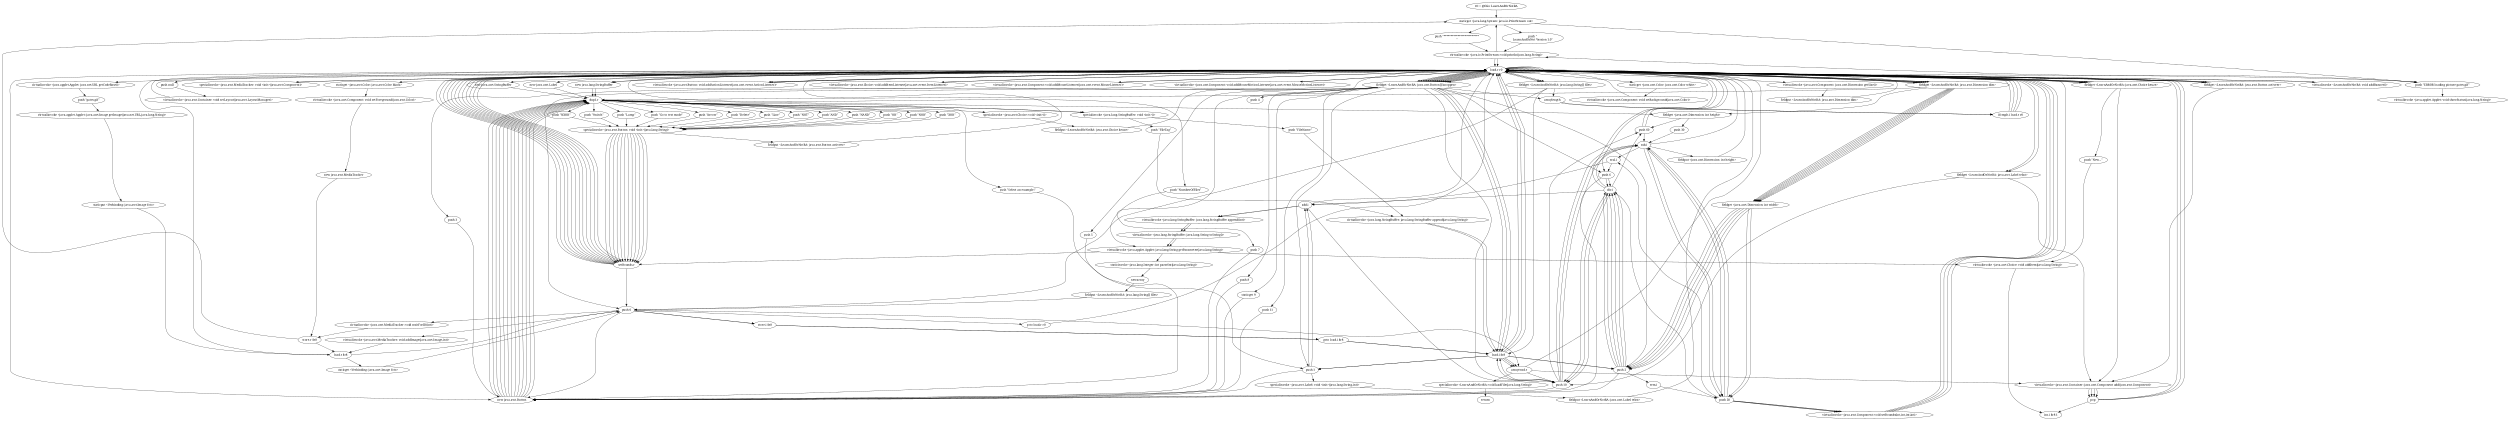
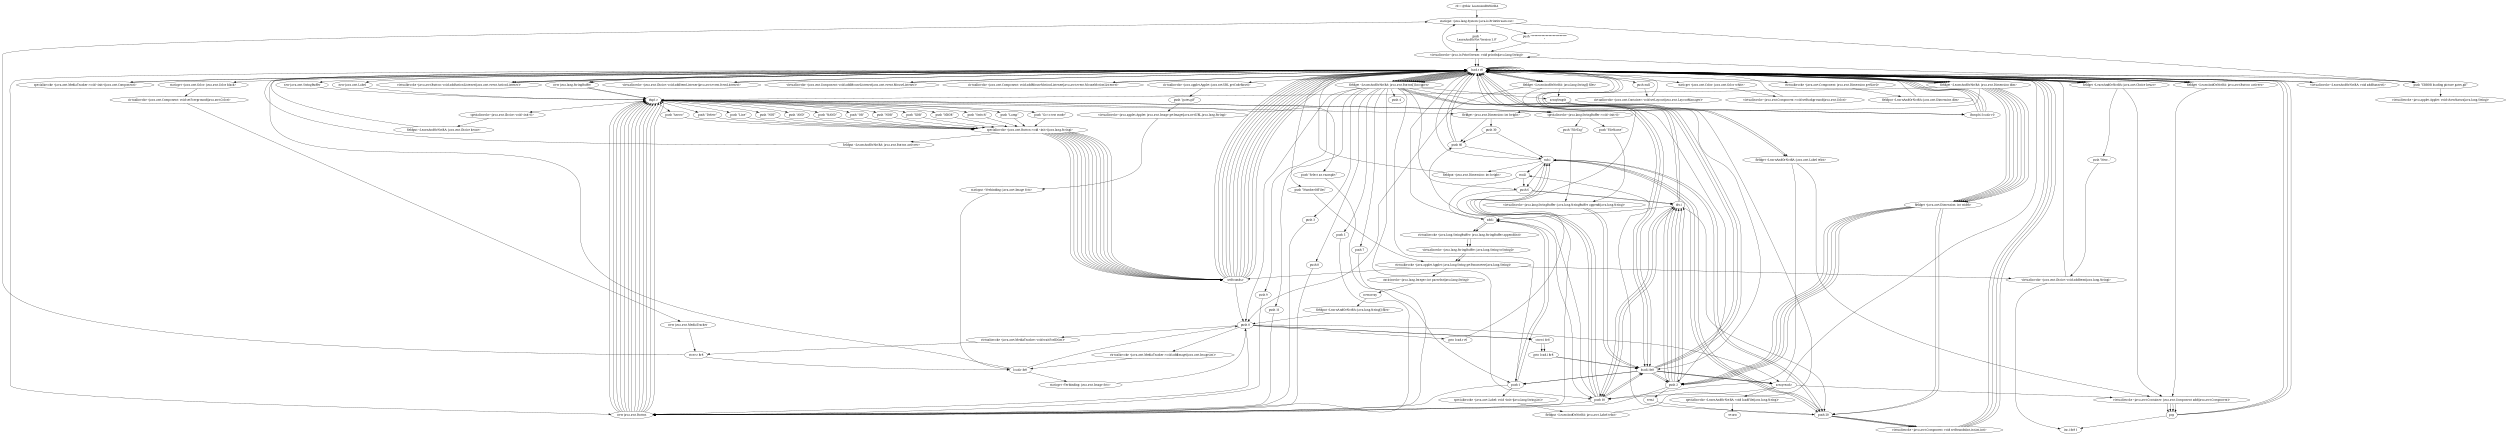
edge "div.i" -> "push 60": now "push 30" -> "push 60"
node "staticget 9": label "staticget 9" -> "push 9"
